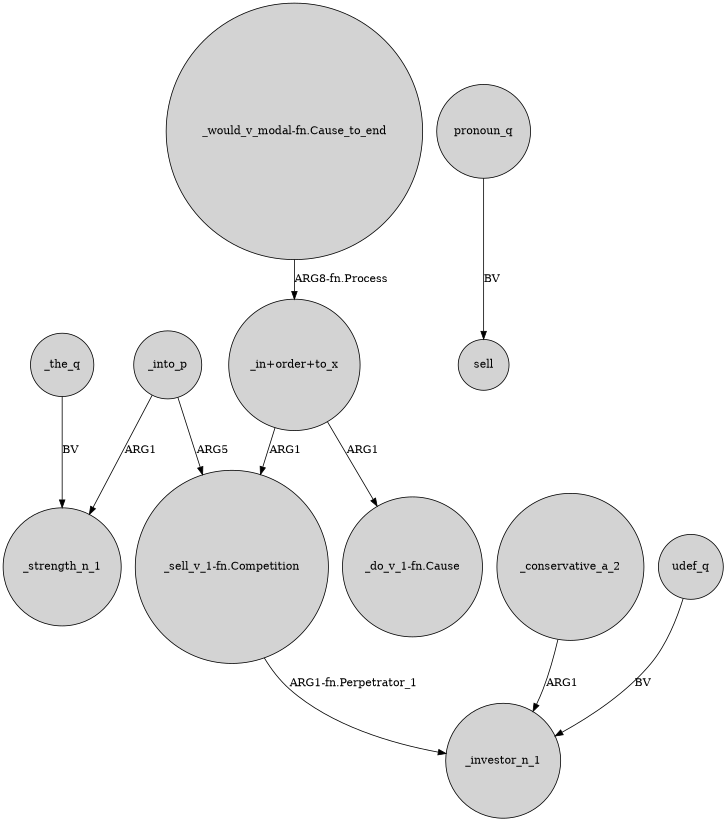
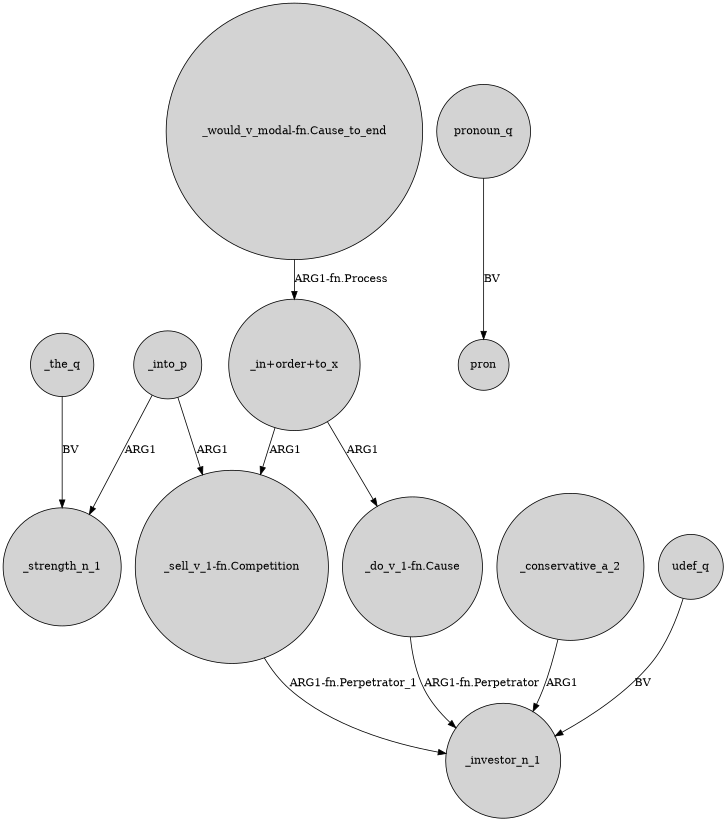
edge "_would_v_modal-fn.Cause_to_end" -> "_in+order+to_x": label "ARG8-fn.Process" -> "ARG1-fn.Process"
node "sell": label "sell" -> "pron"
edge "_into_p" -> "_sell_v_1-fn.Competition": label "ARG5" -> "ARG1"
edge "_do_v_1-fn.Cause" -> "_investor_n_1": added, label "ARG1-fn.Perpetrator"
